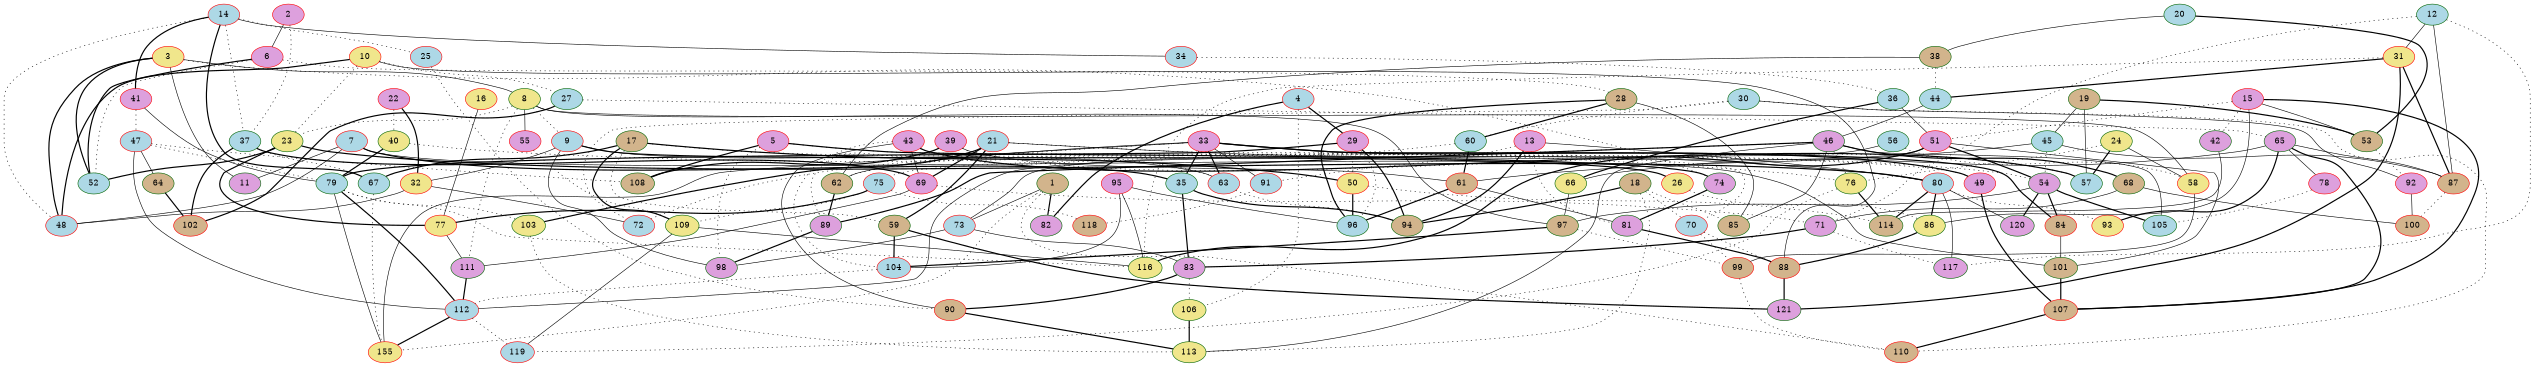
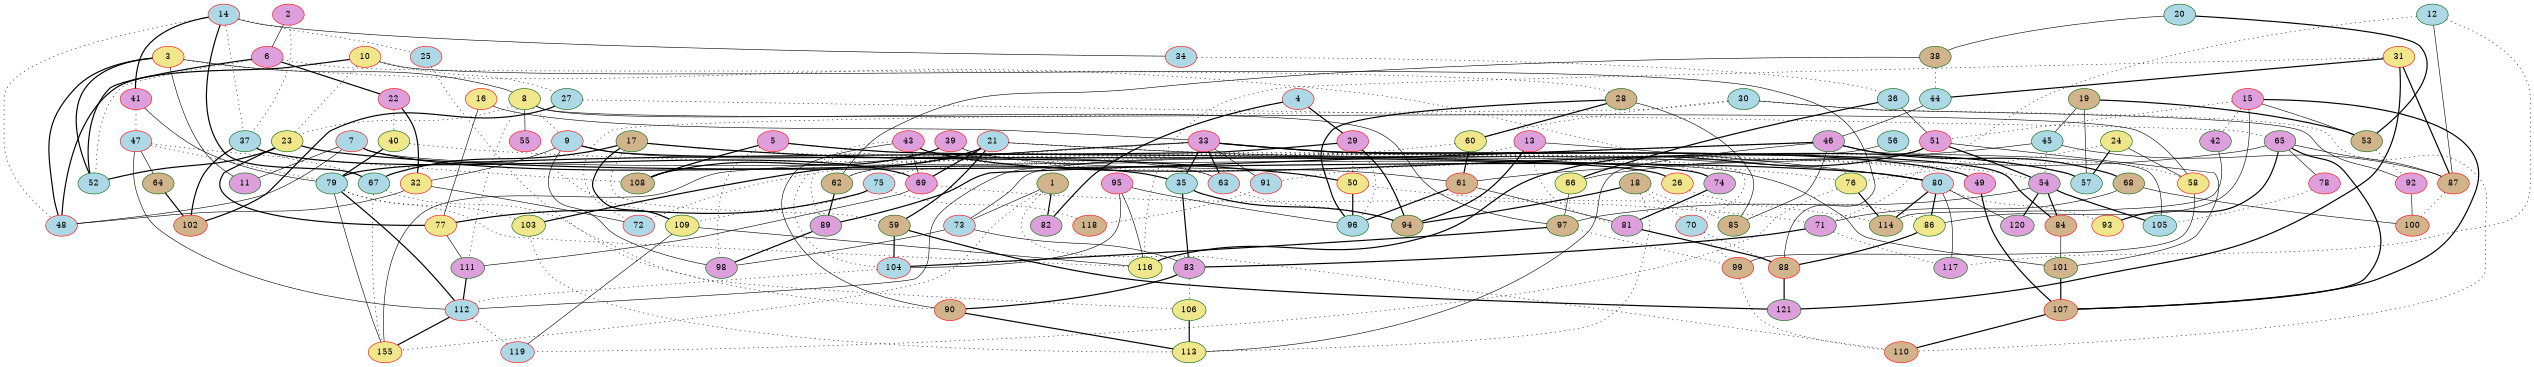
edge "12" -- "31": removed
edge "6" -- "22": added
edge "16" -- "33": added
node "60": fillcolor lightblue -> khaki
edge "4" -- "106": now "67" -- "106"
